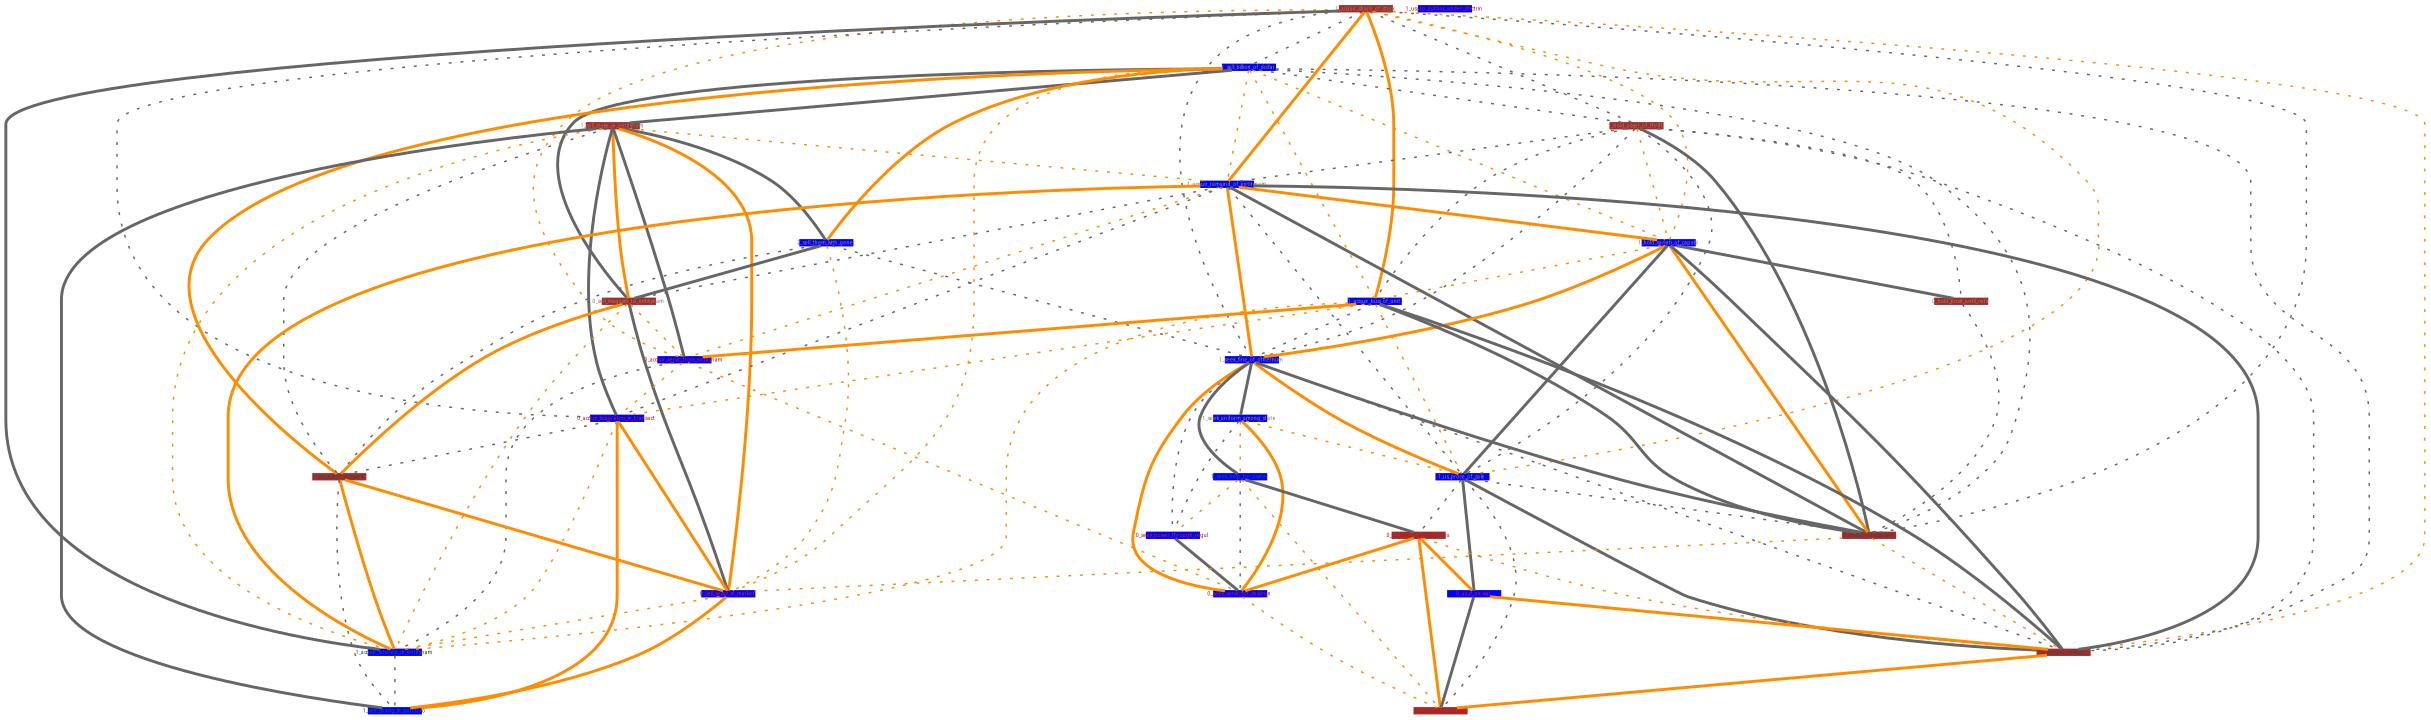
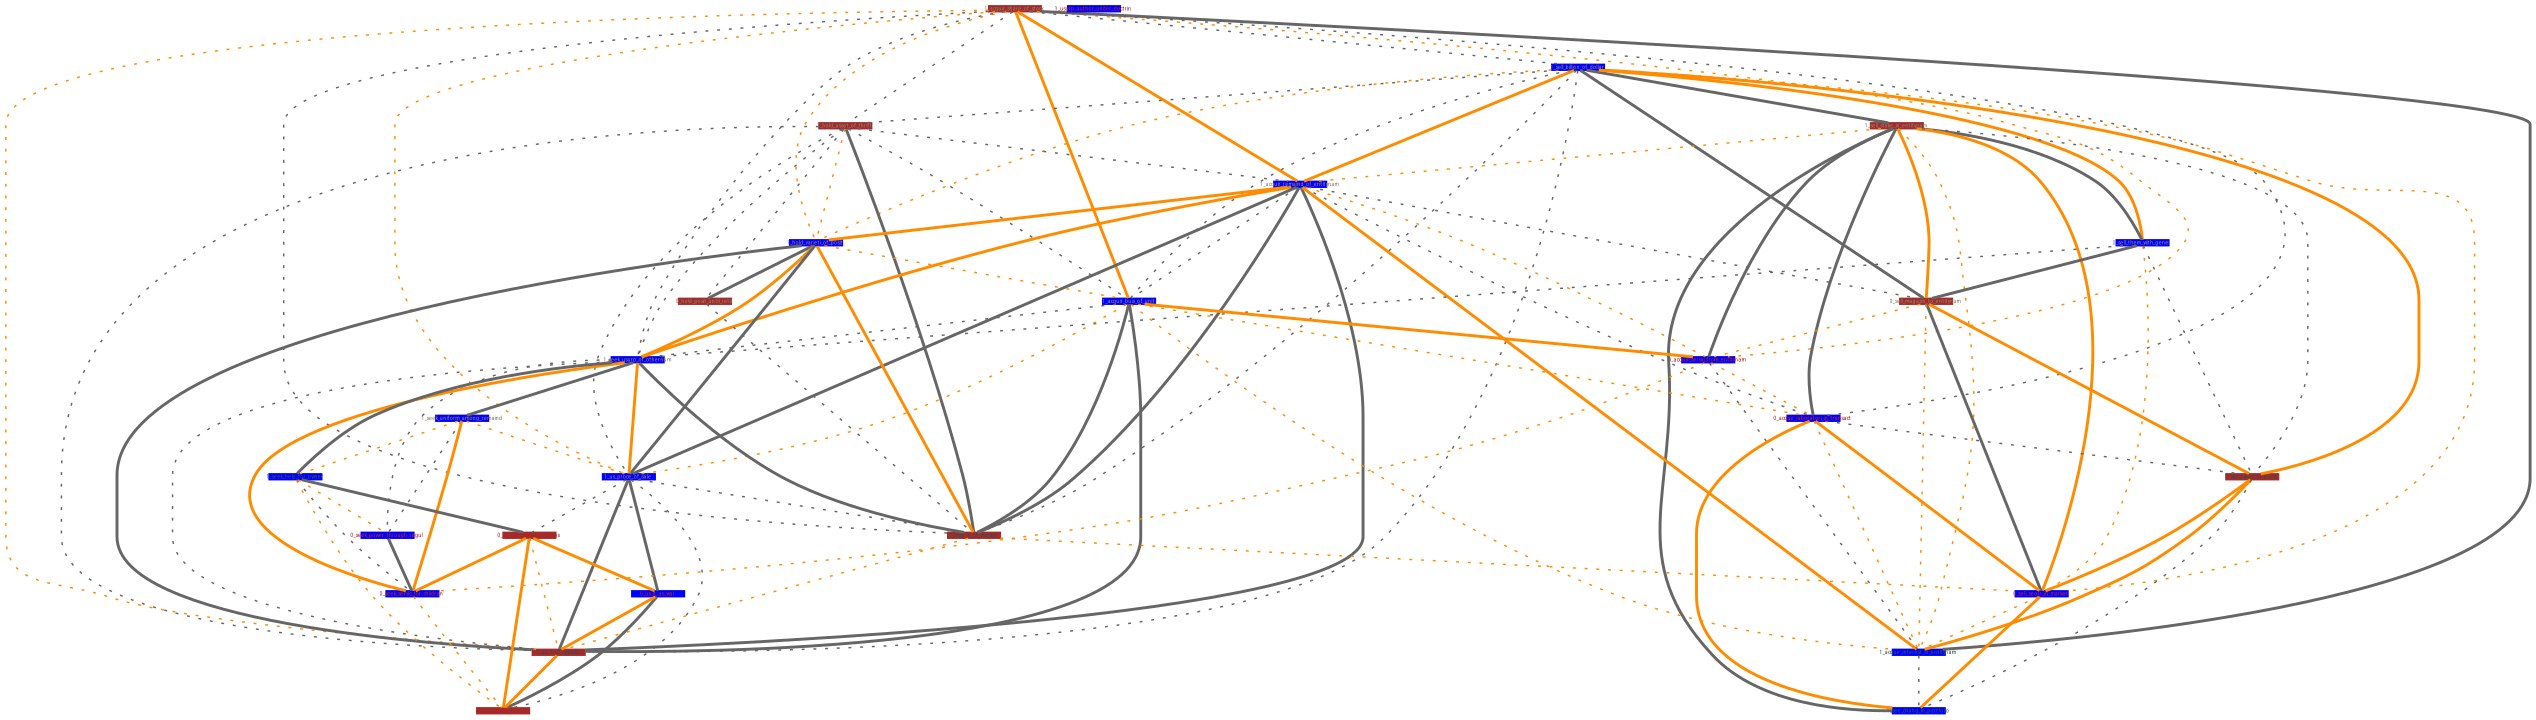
edge "1_sell_billion_of_dollar" -- "1_acquir_remaind_of_entitynam": style dotted -> bold
edge "1_sell_billion_of_dollar" -- "1_acquir_busi_of_unit": color darkorange -> gray40
node "2_sell_them_with_gener": label "2_sell_them_with_gener" -> "0_sell_them_with_gener"
edge "1_acquir_remaind_of_entitynam" -- "1_acquir_busi_of_unit": added
node "1_hold_varieti_of_capabl": label "1_hold_varieti_of_capabl" -> "1_hold_varieti_of_posit"
edge "1_acquir_remaind_of_entitynam" -- "1_us_proce_of_sale": style dotted -> bold
node "1_seek_fine_of_othernum": label "1_seek_fine_of_othernum" -> "1_seek_usurp_of_othernum"
node "1_seek_uniform_among_state": label "1_seek_uniform_among_state" -> "1_seek_uniform_among_remaind"
